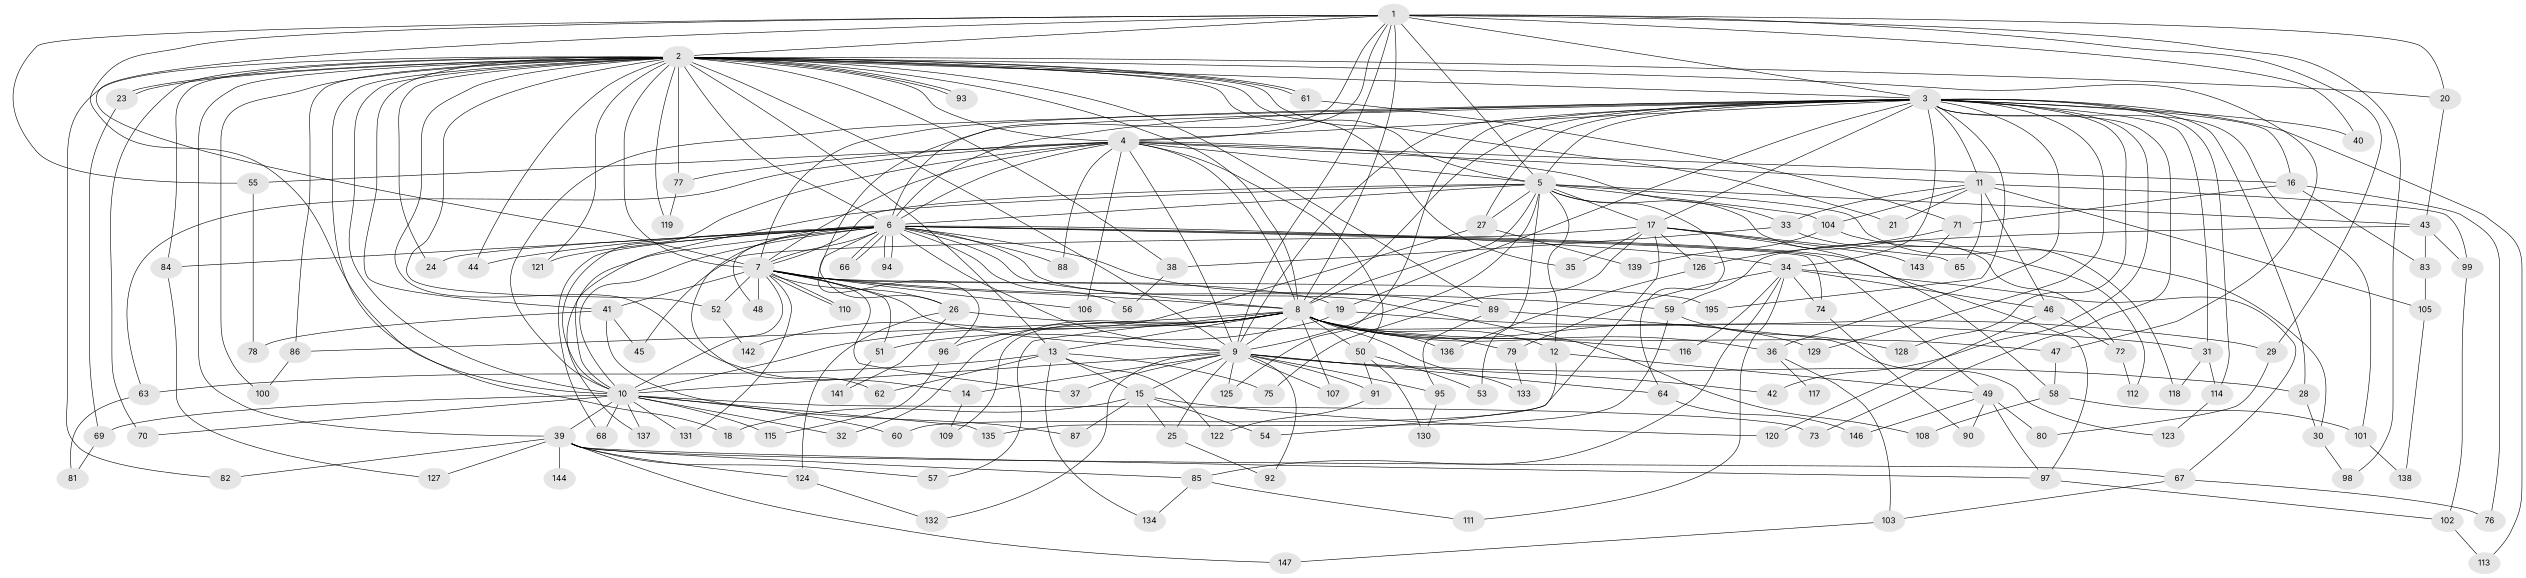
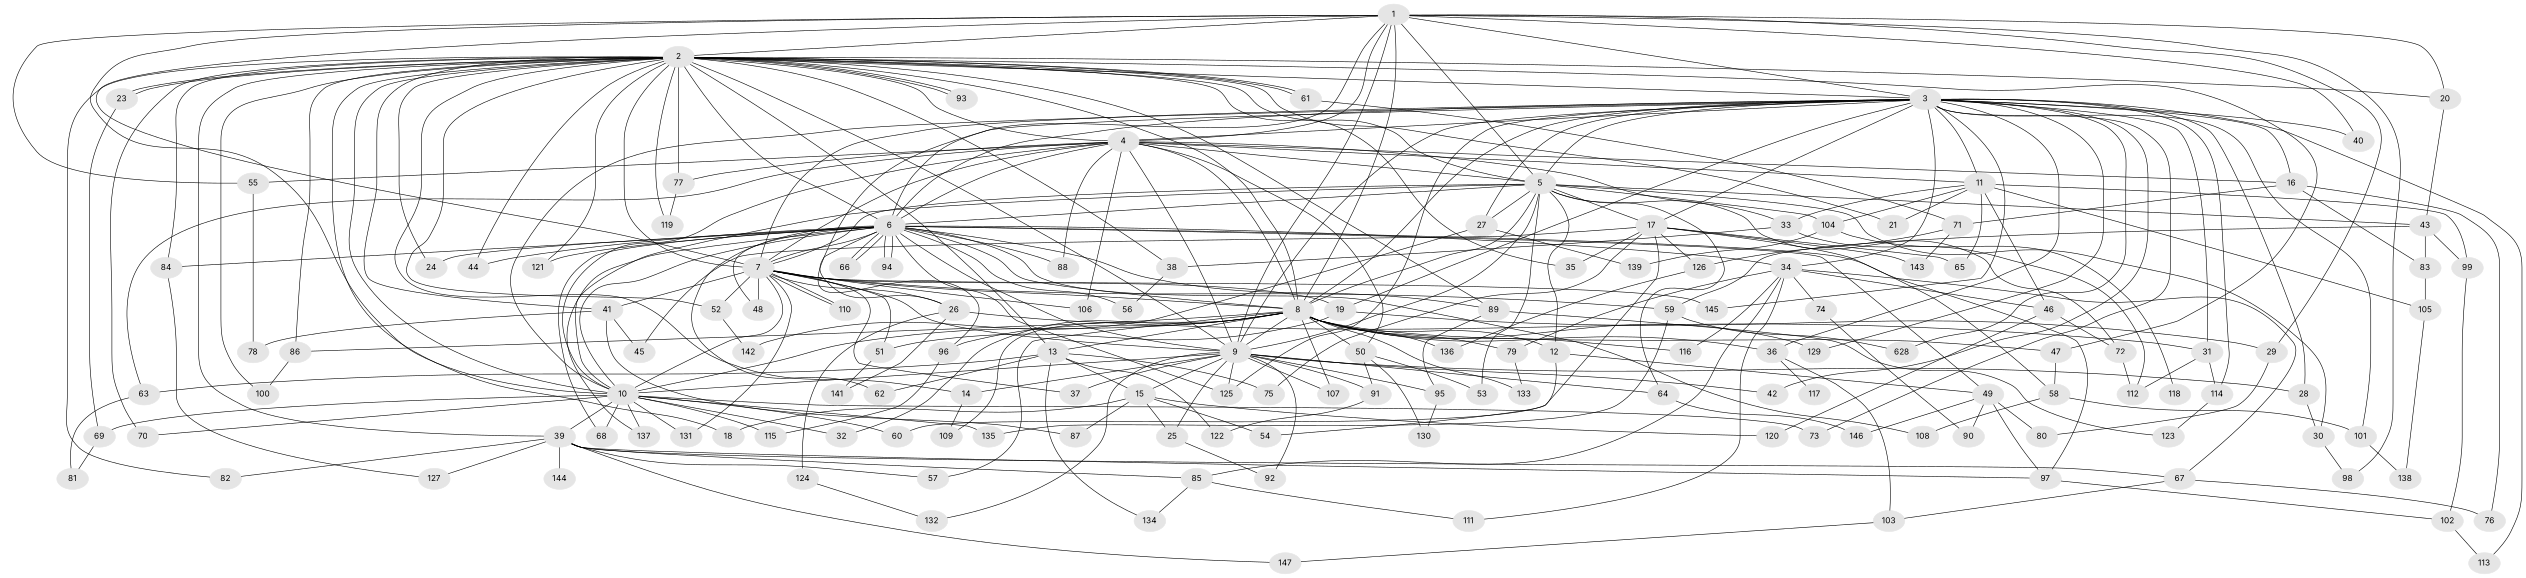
edge "6" -- "74": now "6" -- "125"
node "195": label "195" -> "145"
node "128": label "128" -> "628"
edge "31" -- "118": now "31" -- "112"
edge "39" -- "124": removed
